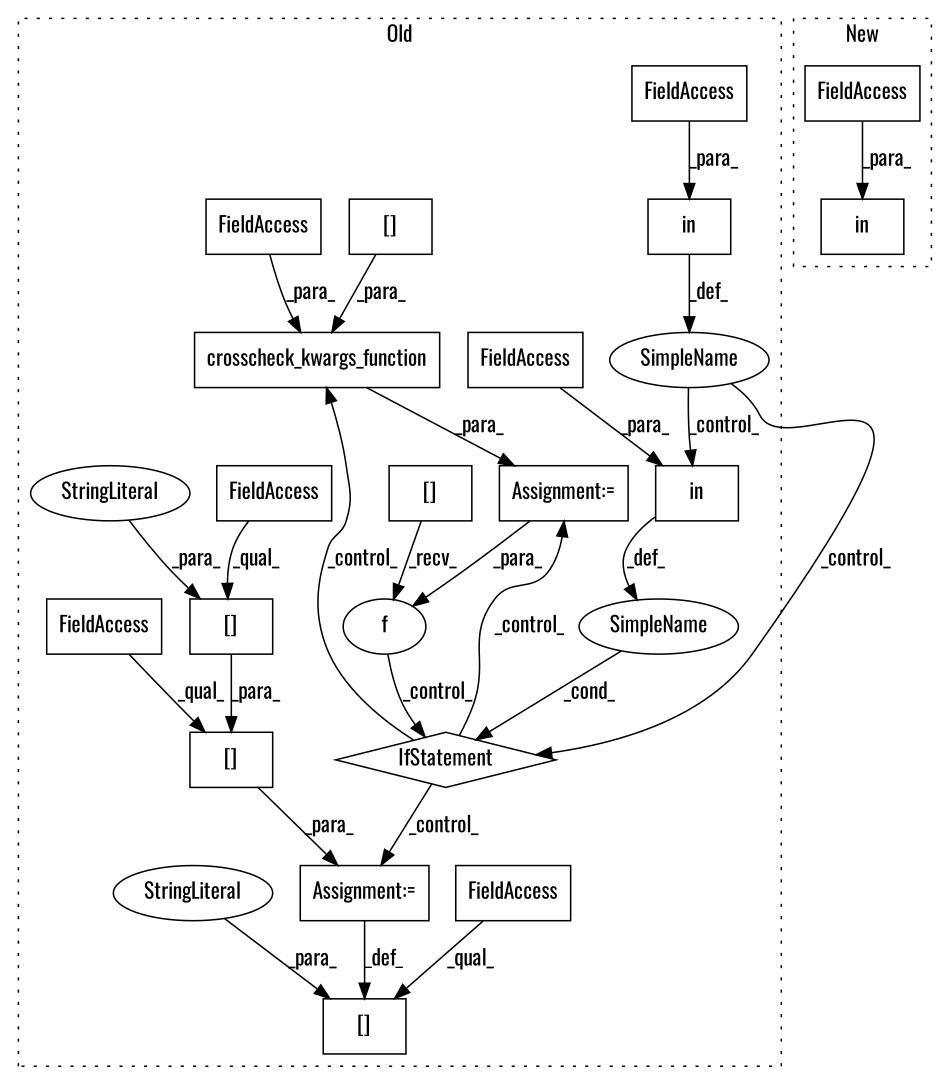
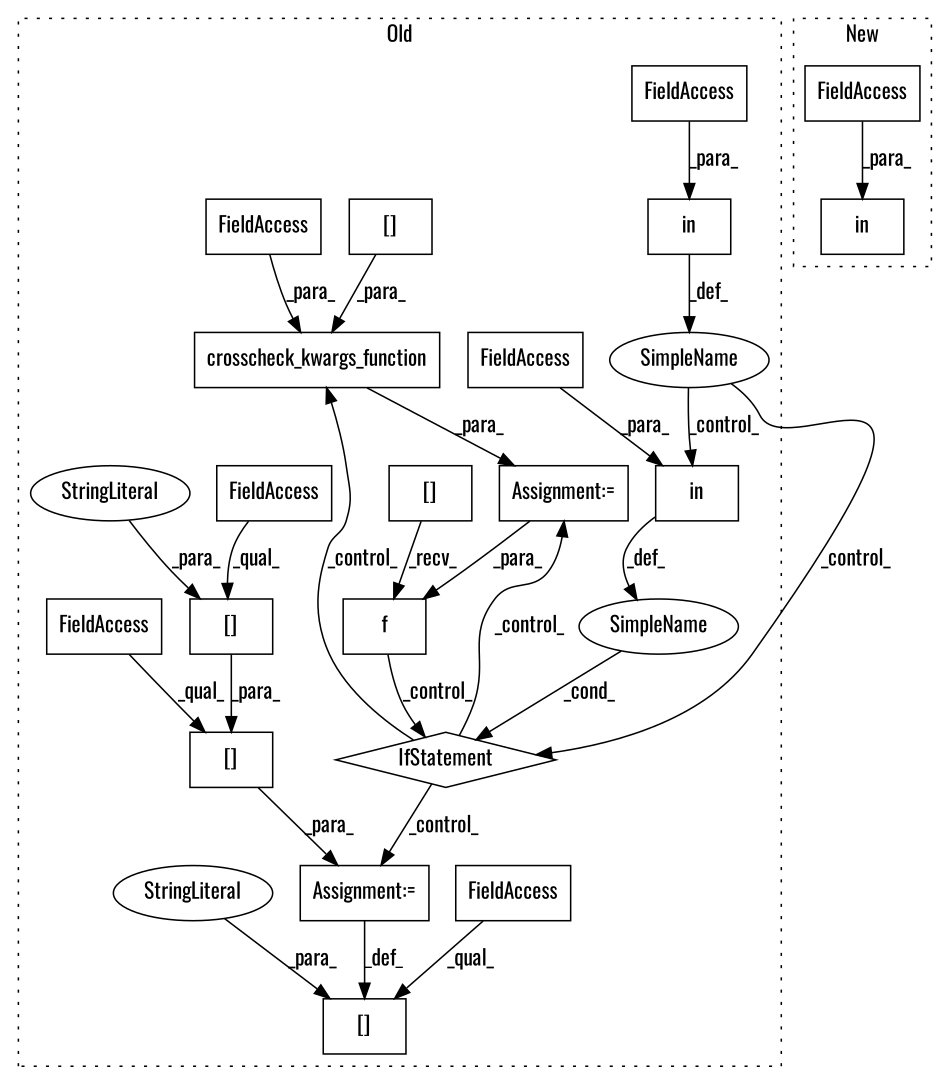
node "f": shape ellipse -> box
